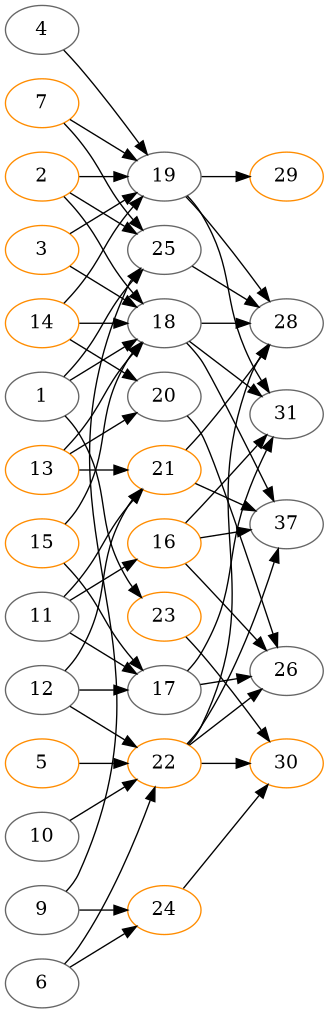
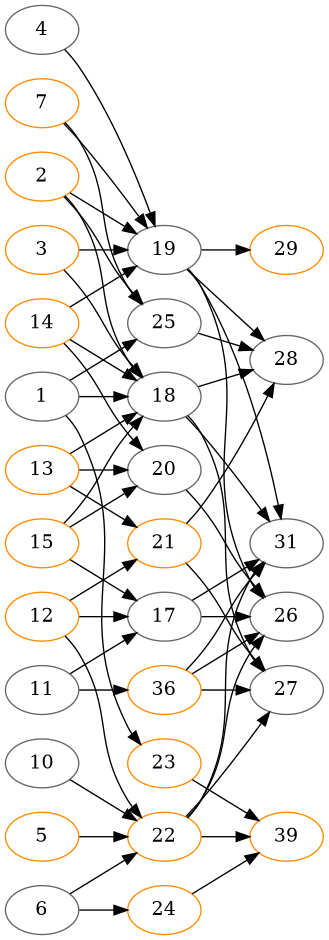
edge "19" -> "26": added
edge "15" -> "20": added
node "37": label "37" -> "27"
node "16": label "16" -> "36"
edge "11" -> "21": removed
edge "22" -> "28": now "22" -> "31"
node "12": color gray40 -> darkorange
node "30": label "30" -> "39"
node "9": removed
